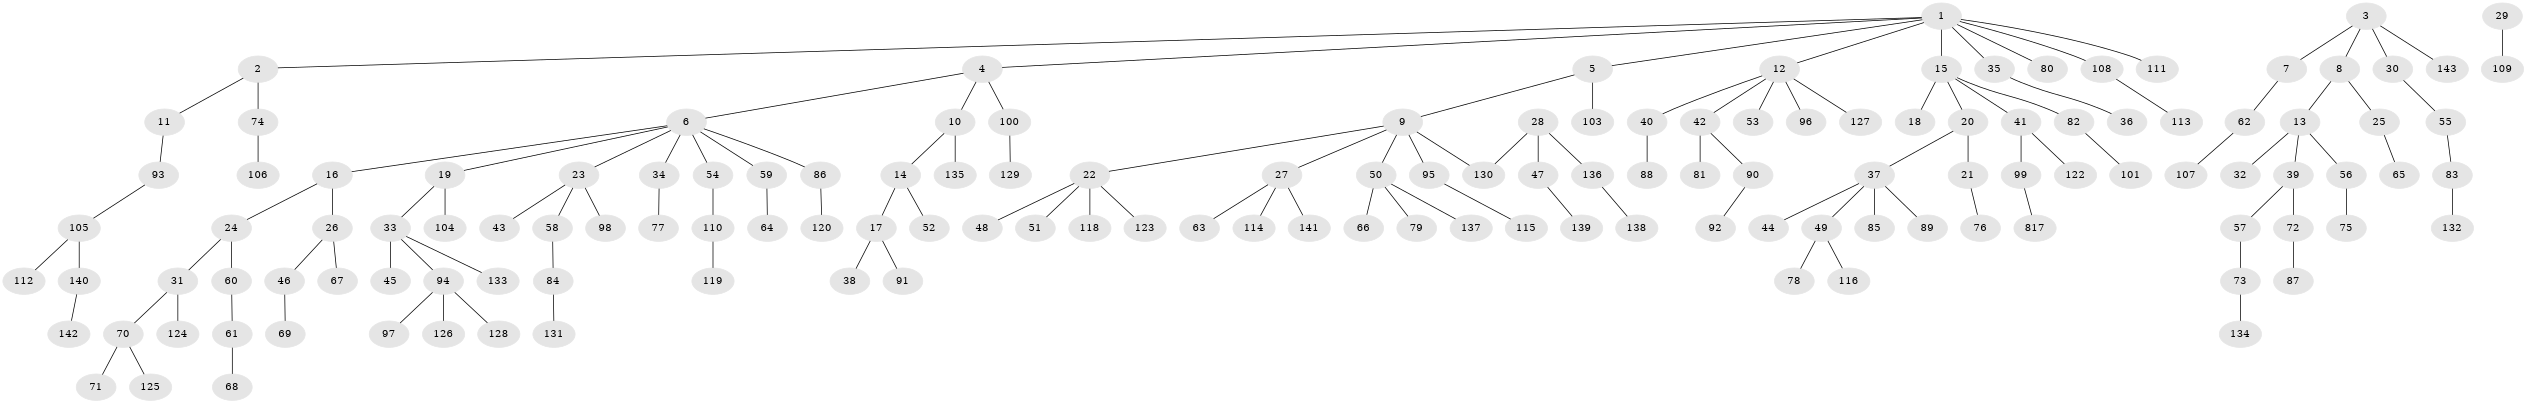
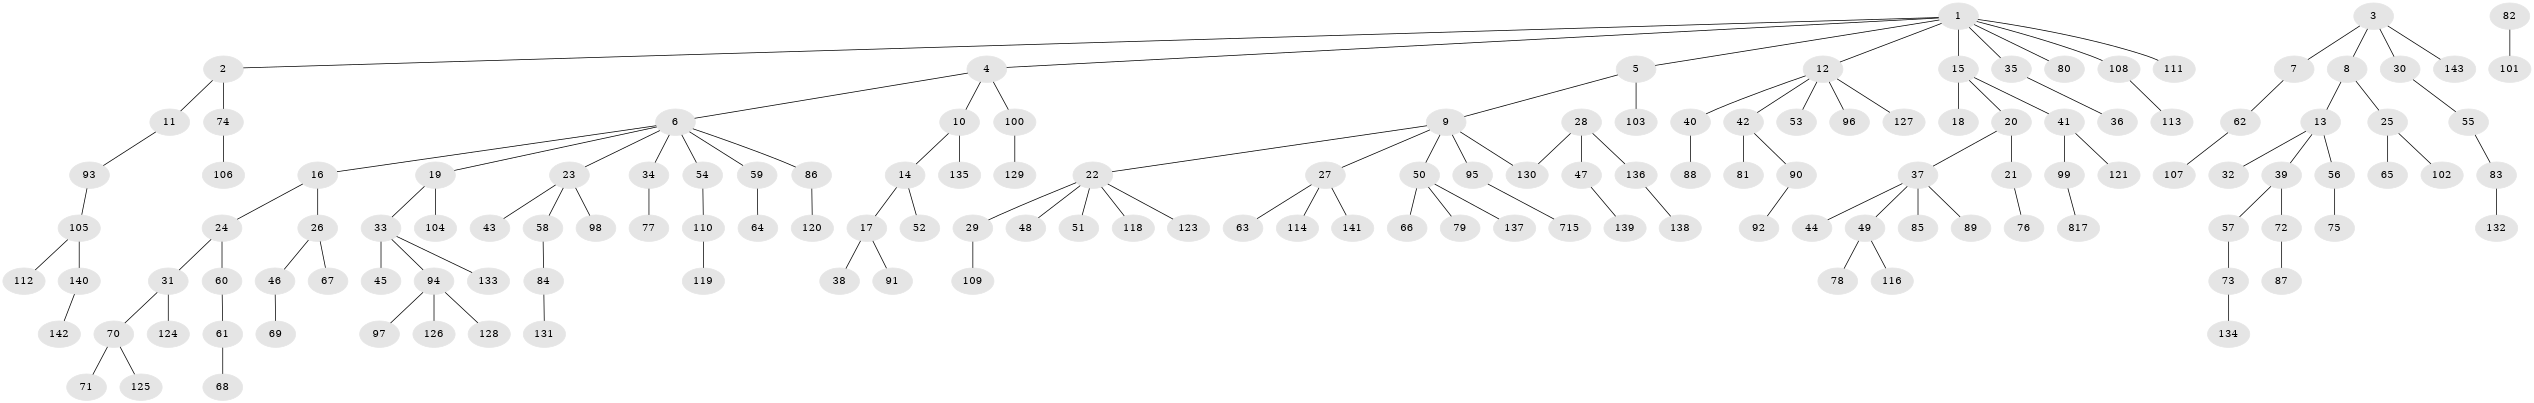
edge "15" -- "82": removed
node "122": label "122" -> "121"
node "102": added
edge "22" -- "29": added
node "115": label "115" -> "715"
